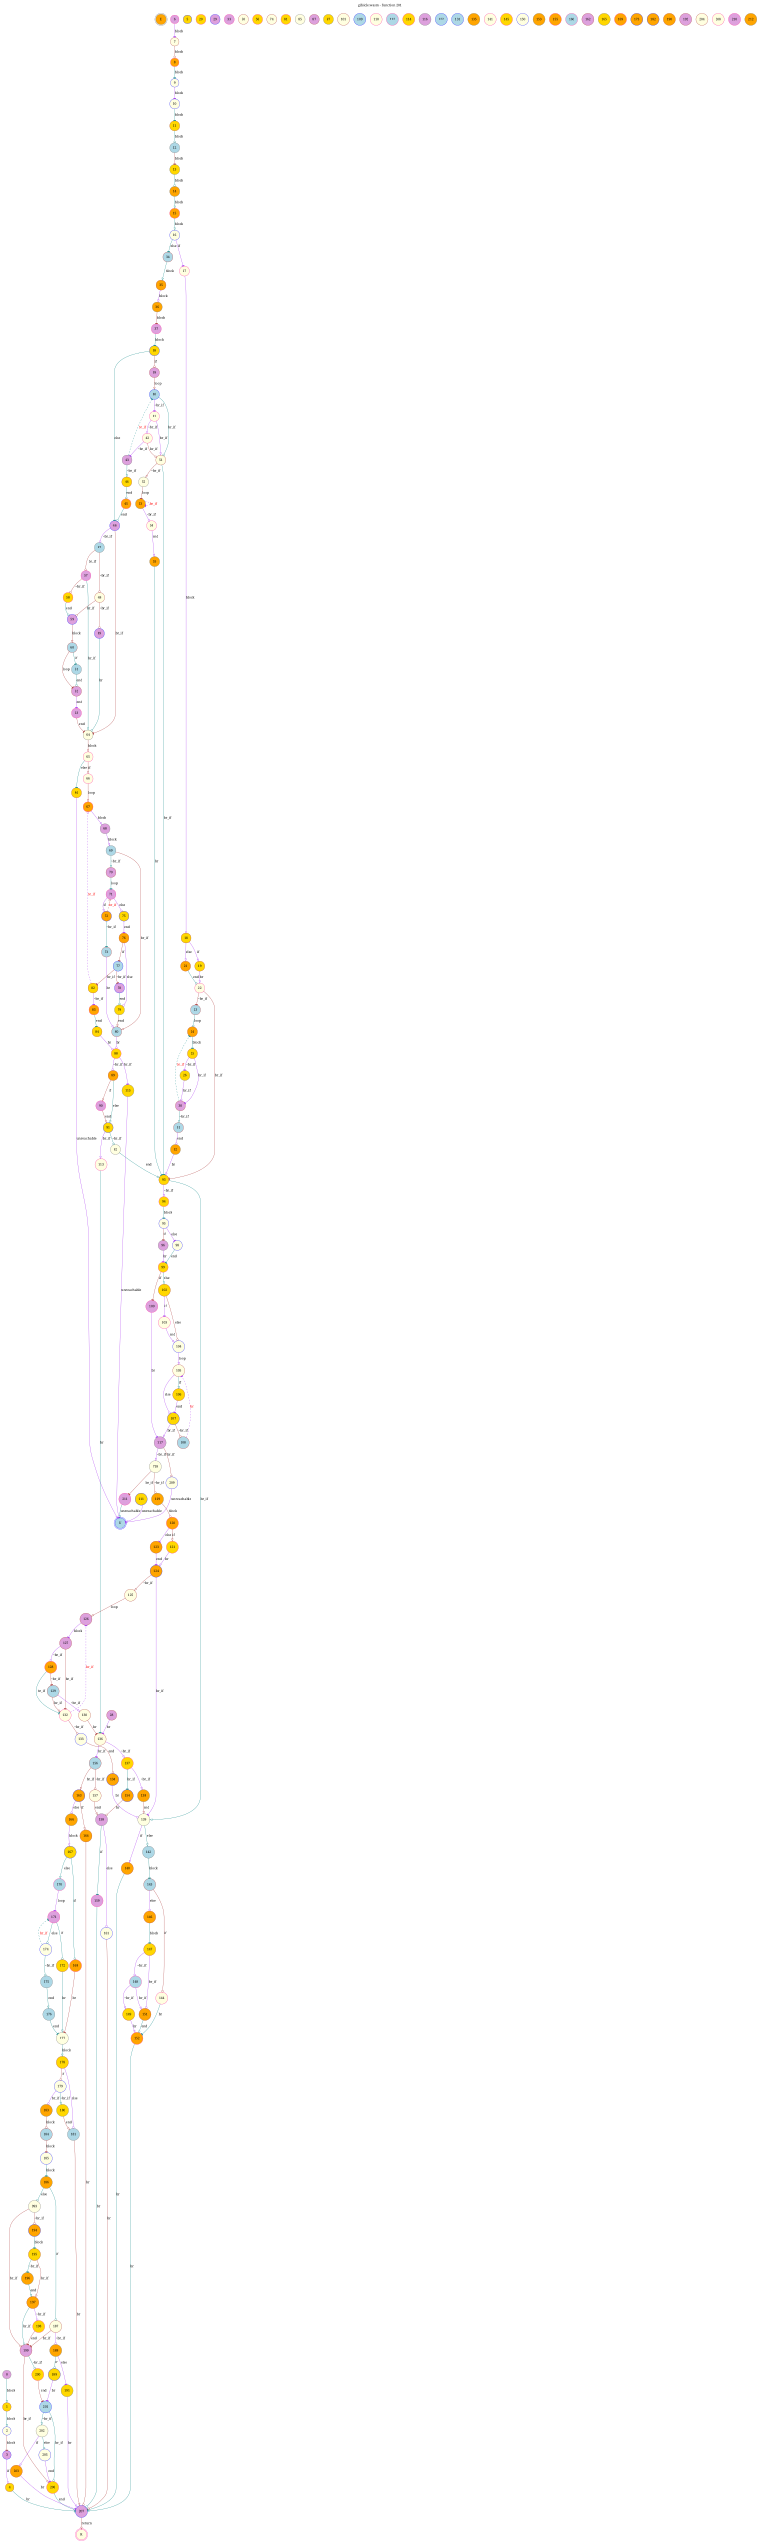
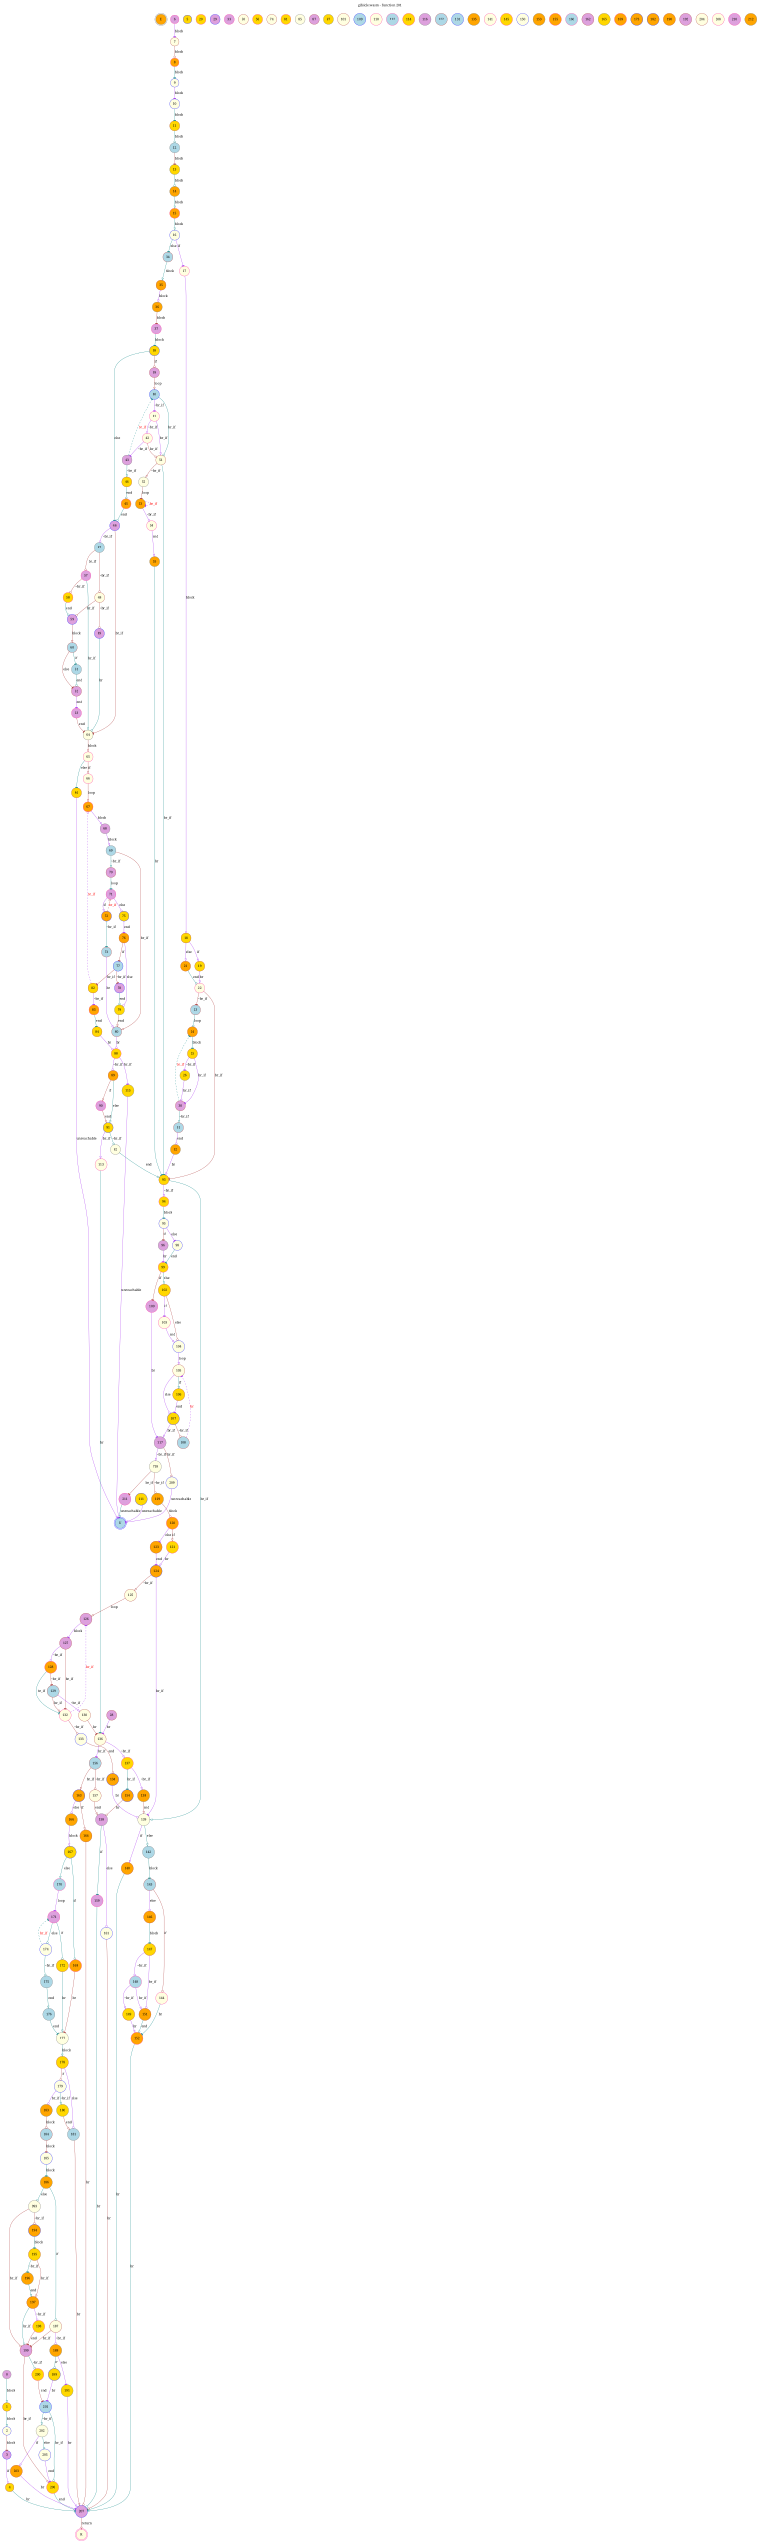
node "122": color blue -> brown
edge "60" -> "62": label "loop" -> "else"
